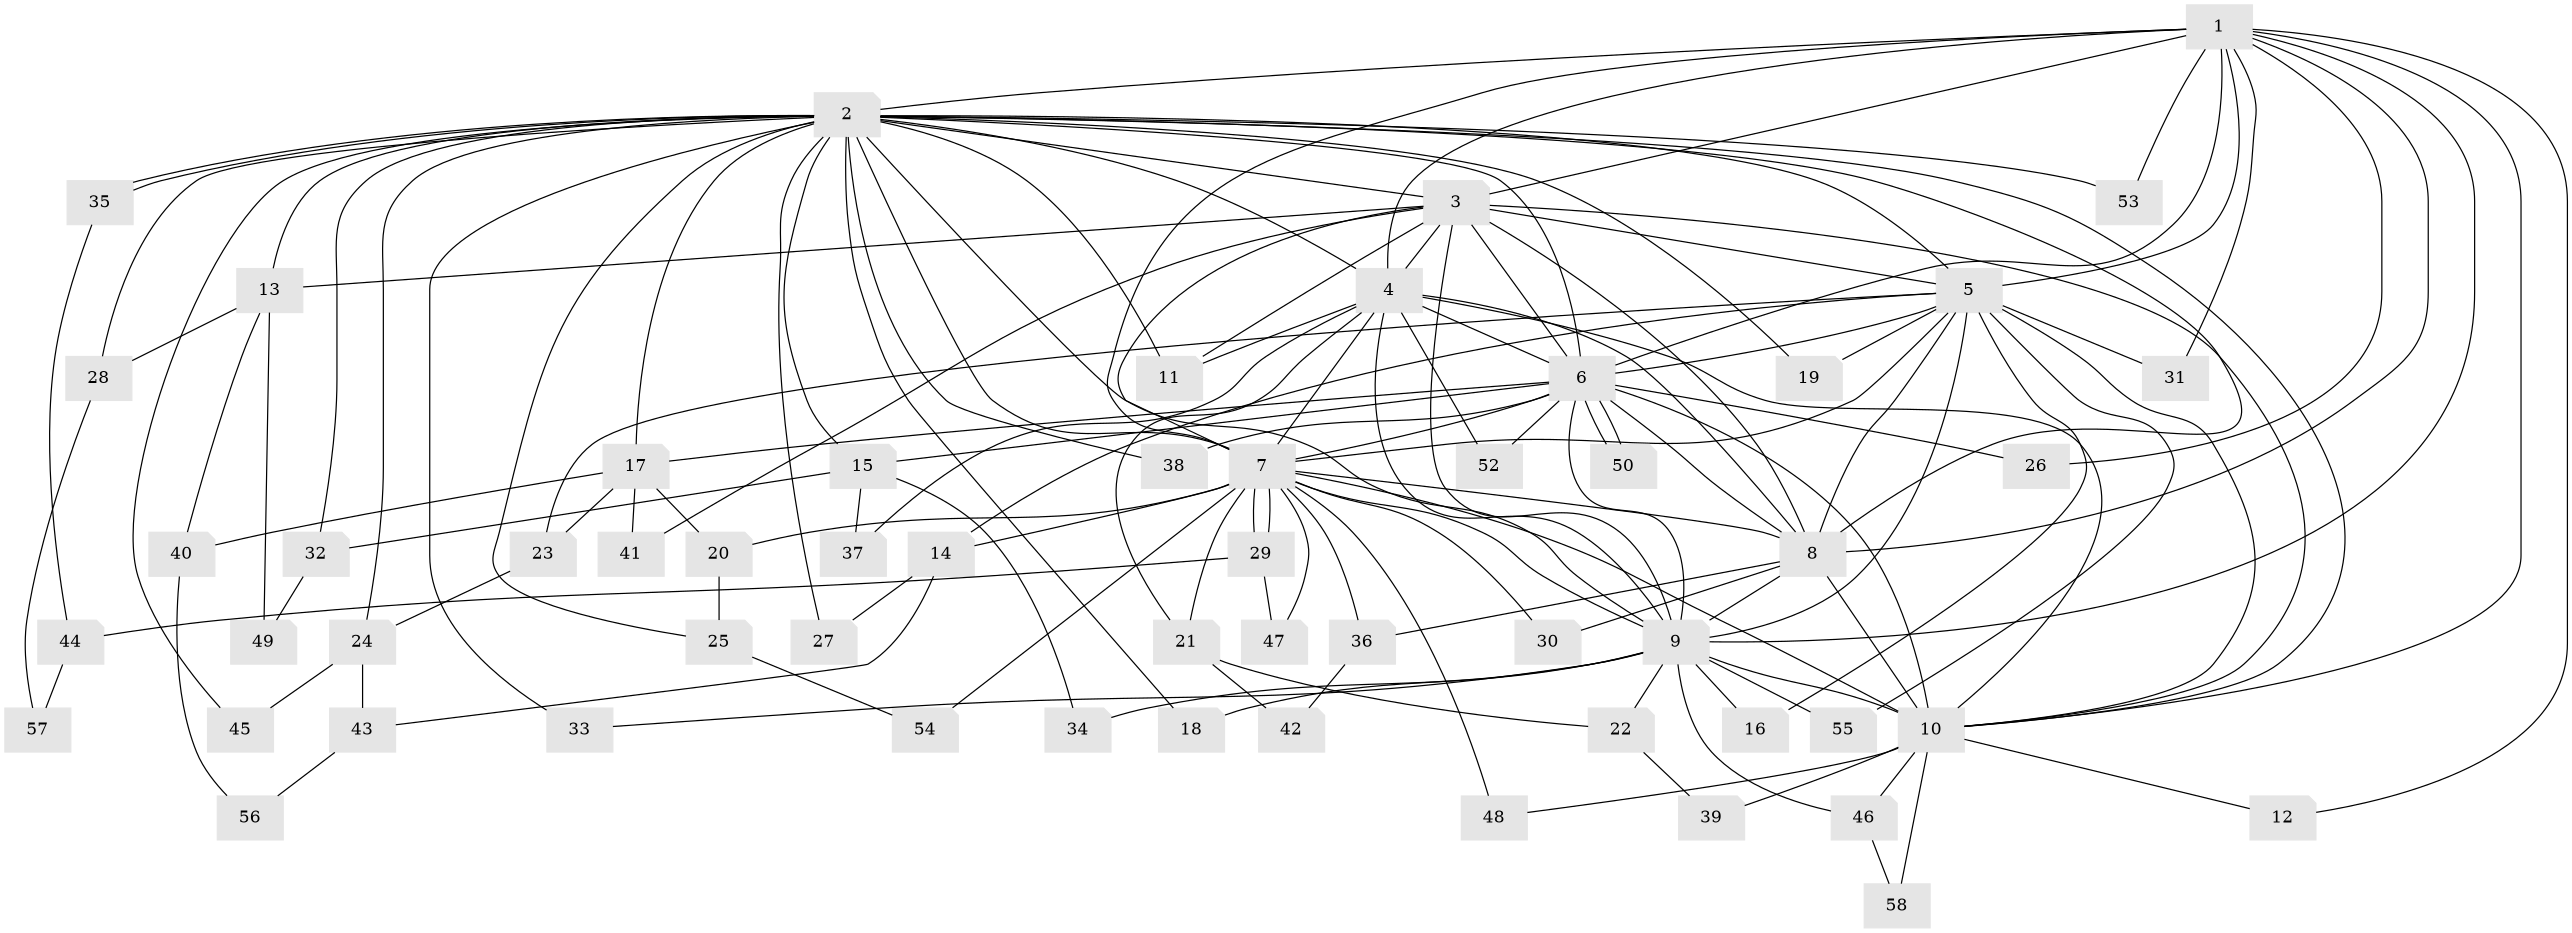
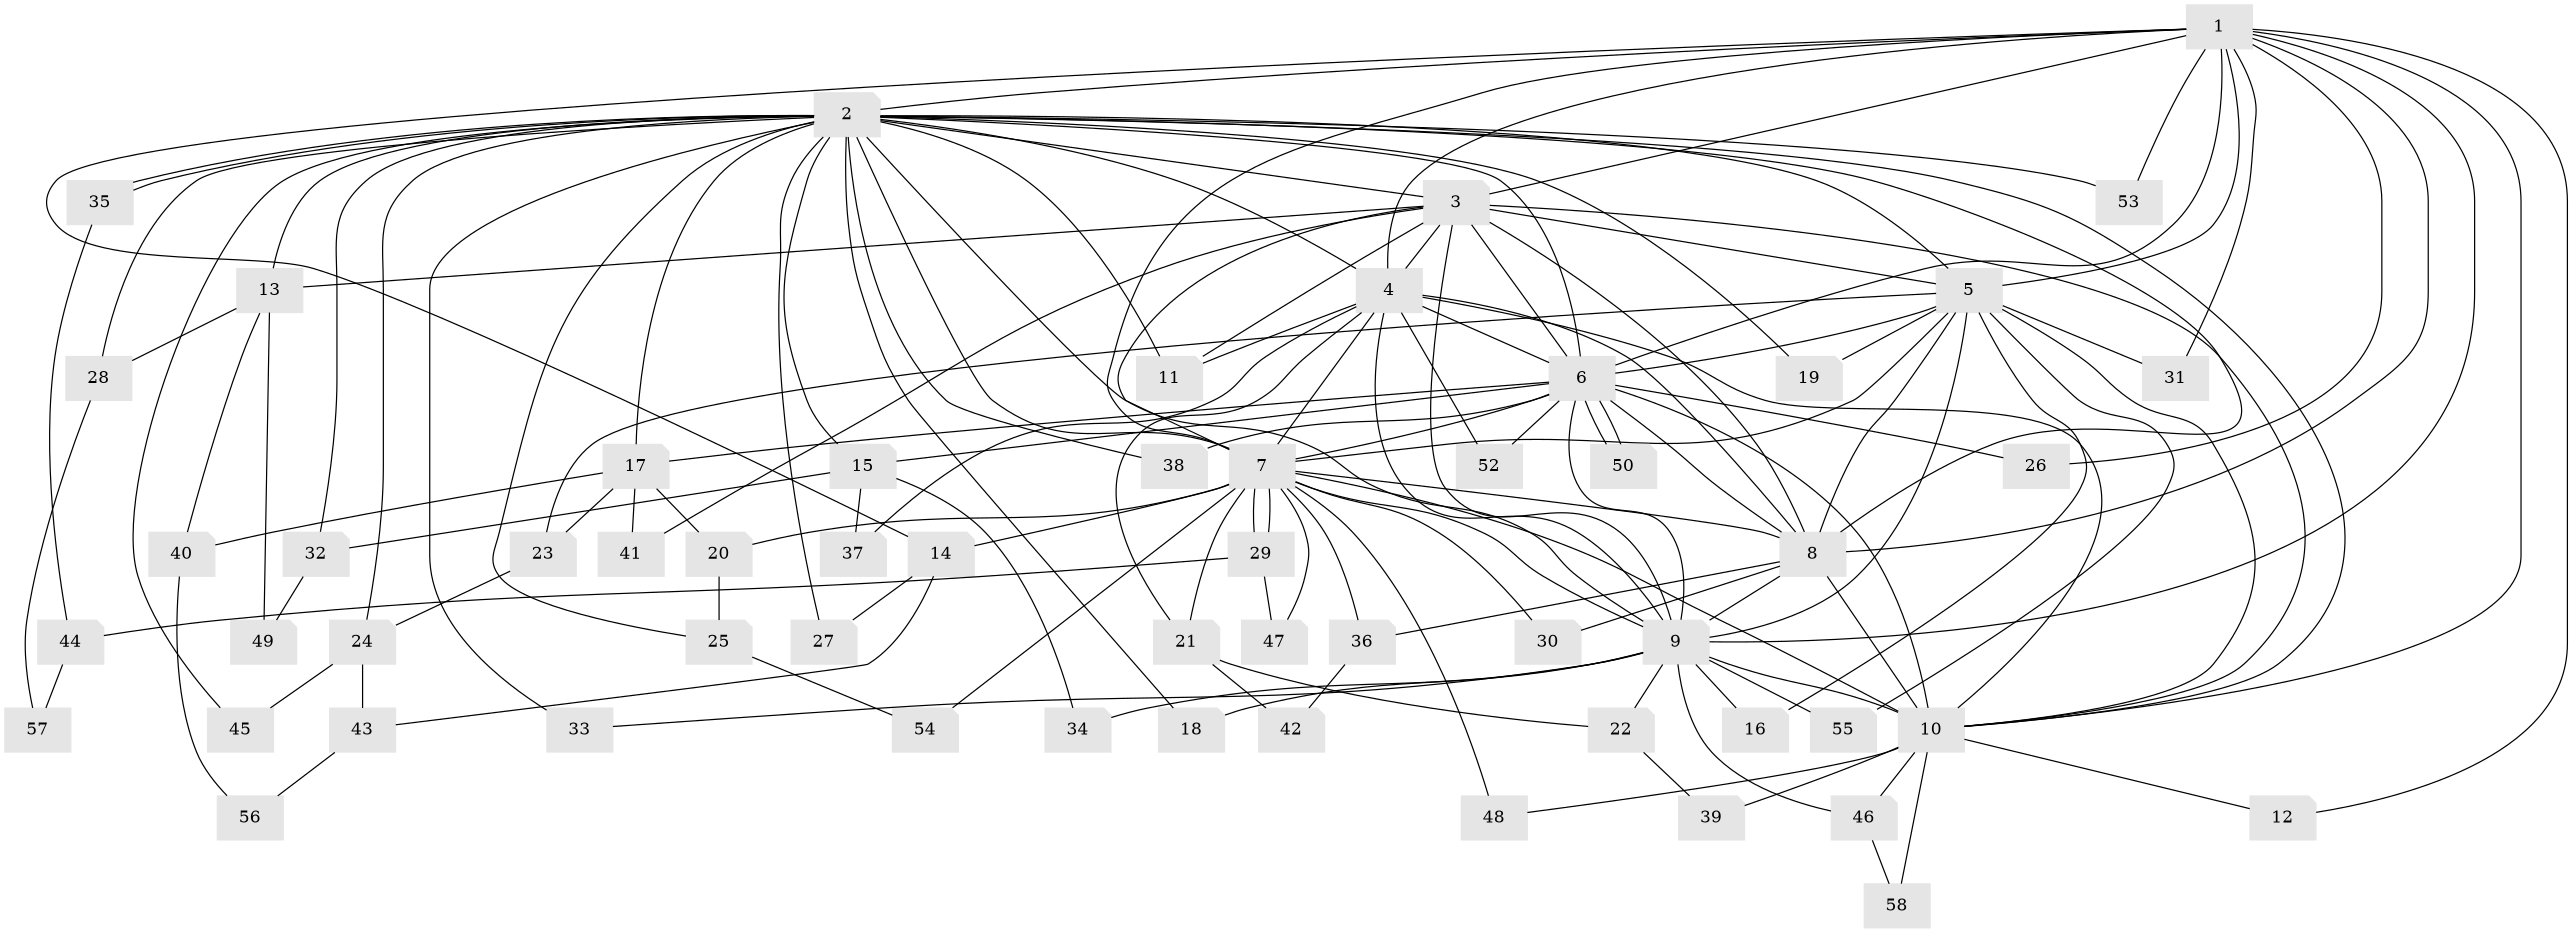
edge "5" -- "14": now "1" -- "14"
